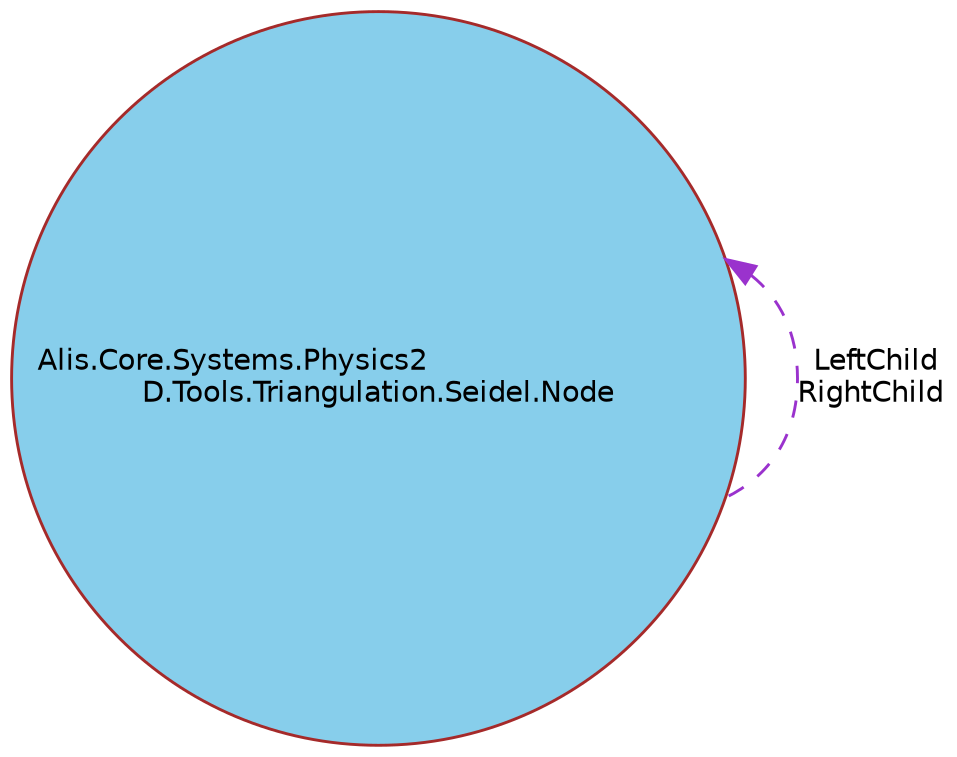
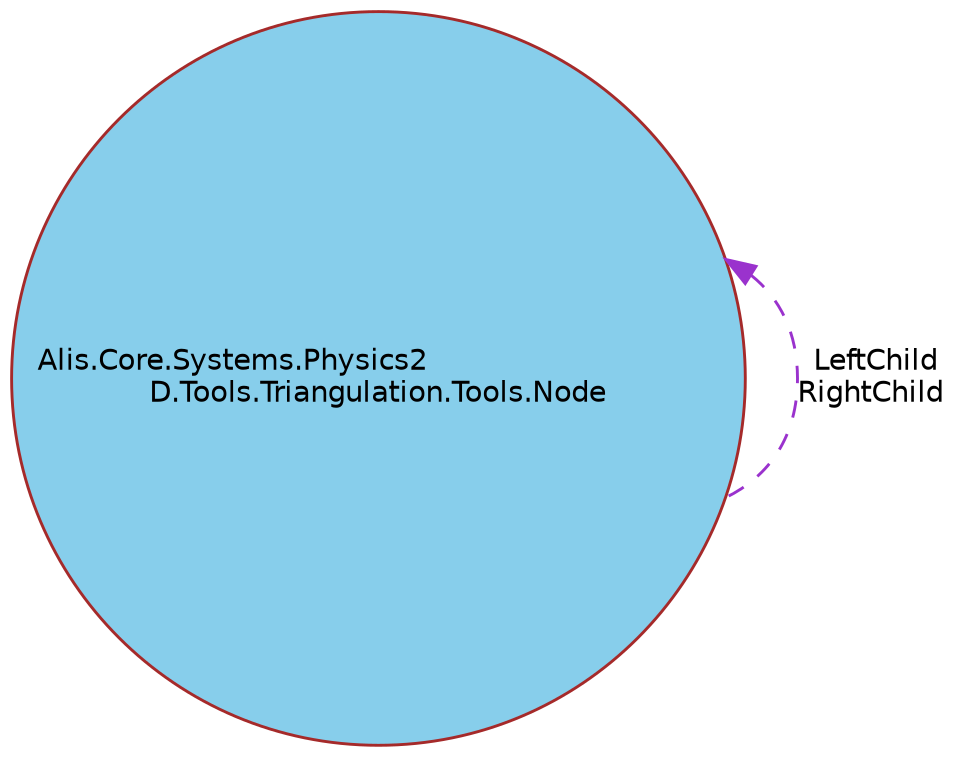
node "Alis.Core.Systems.Physics2 D.Tools.Triangulation.Seidel.Node": label "Alis.Core.Systems.Physics2 D.Tools.Triangulation.Seidel.Node" -> "Alis.Core.Systems.Physics2 D.Tools.Triangulation.Tools.Node"
